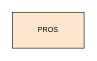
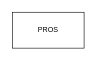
node "PROS": fillcolor #ffe6cc -> #ffffff
